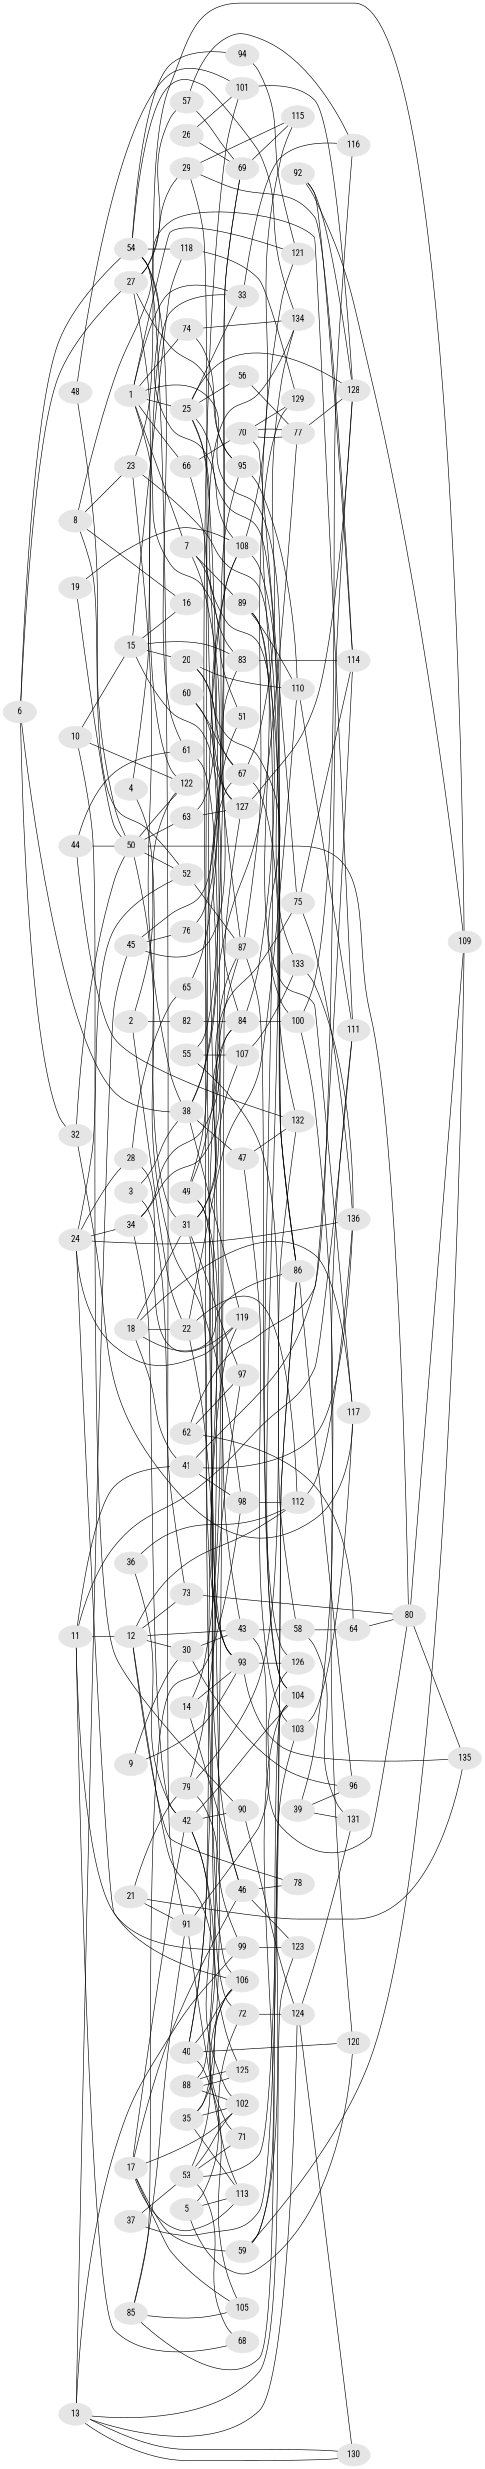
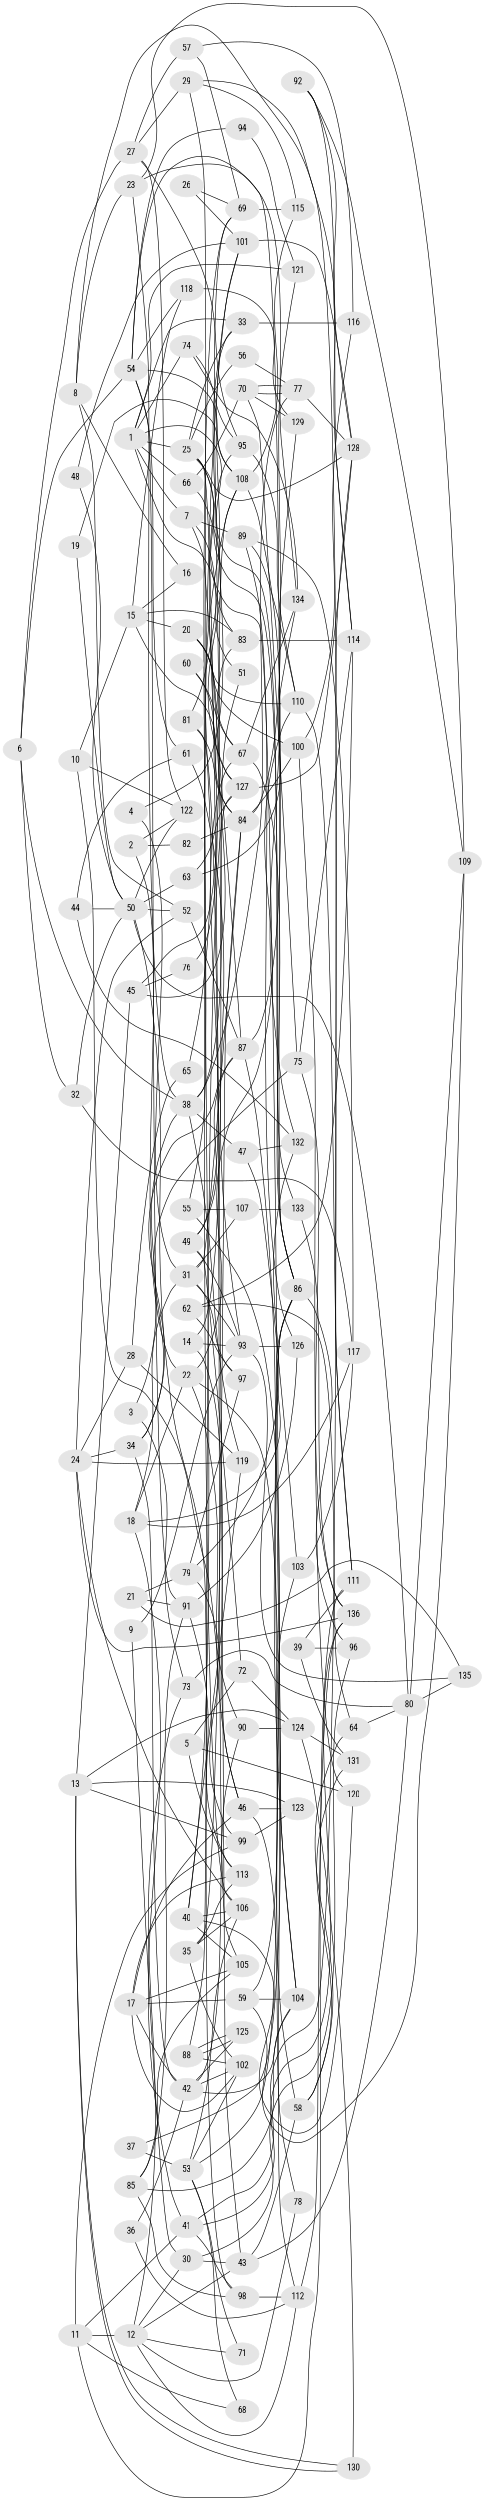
node "81": added
